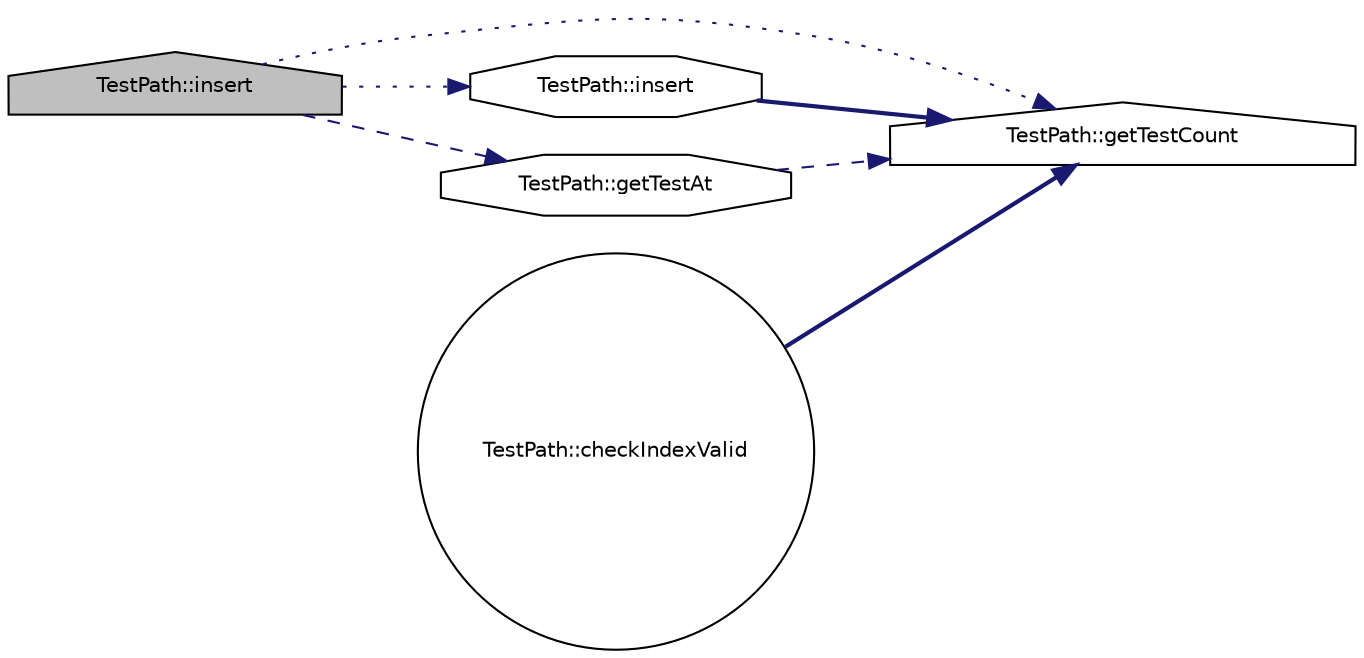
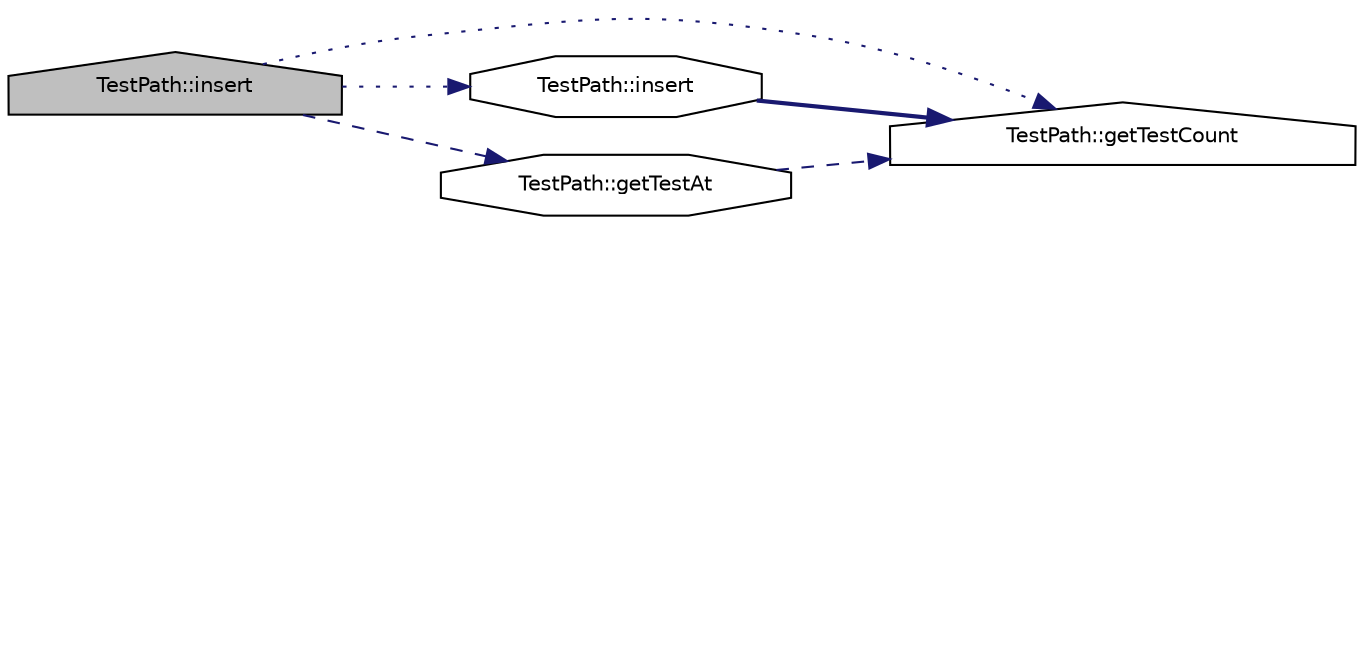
node "TestPath::checkIndexValid": removed
